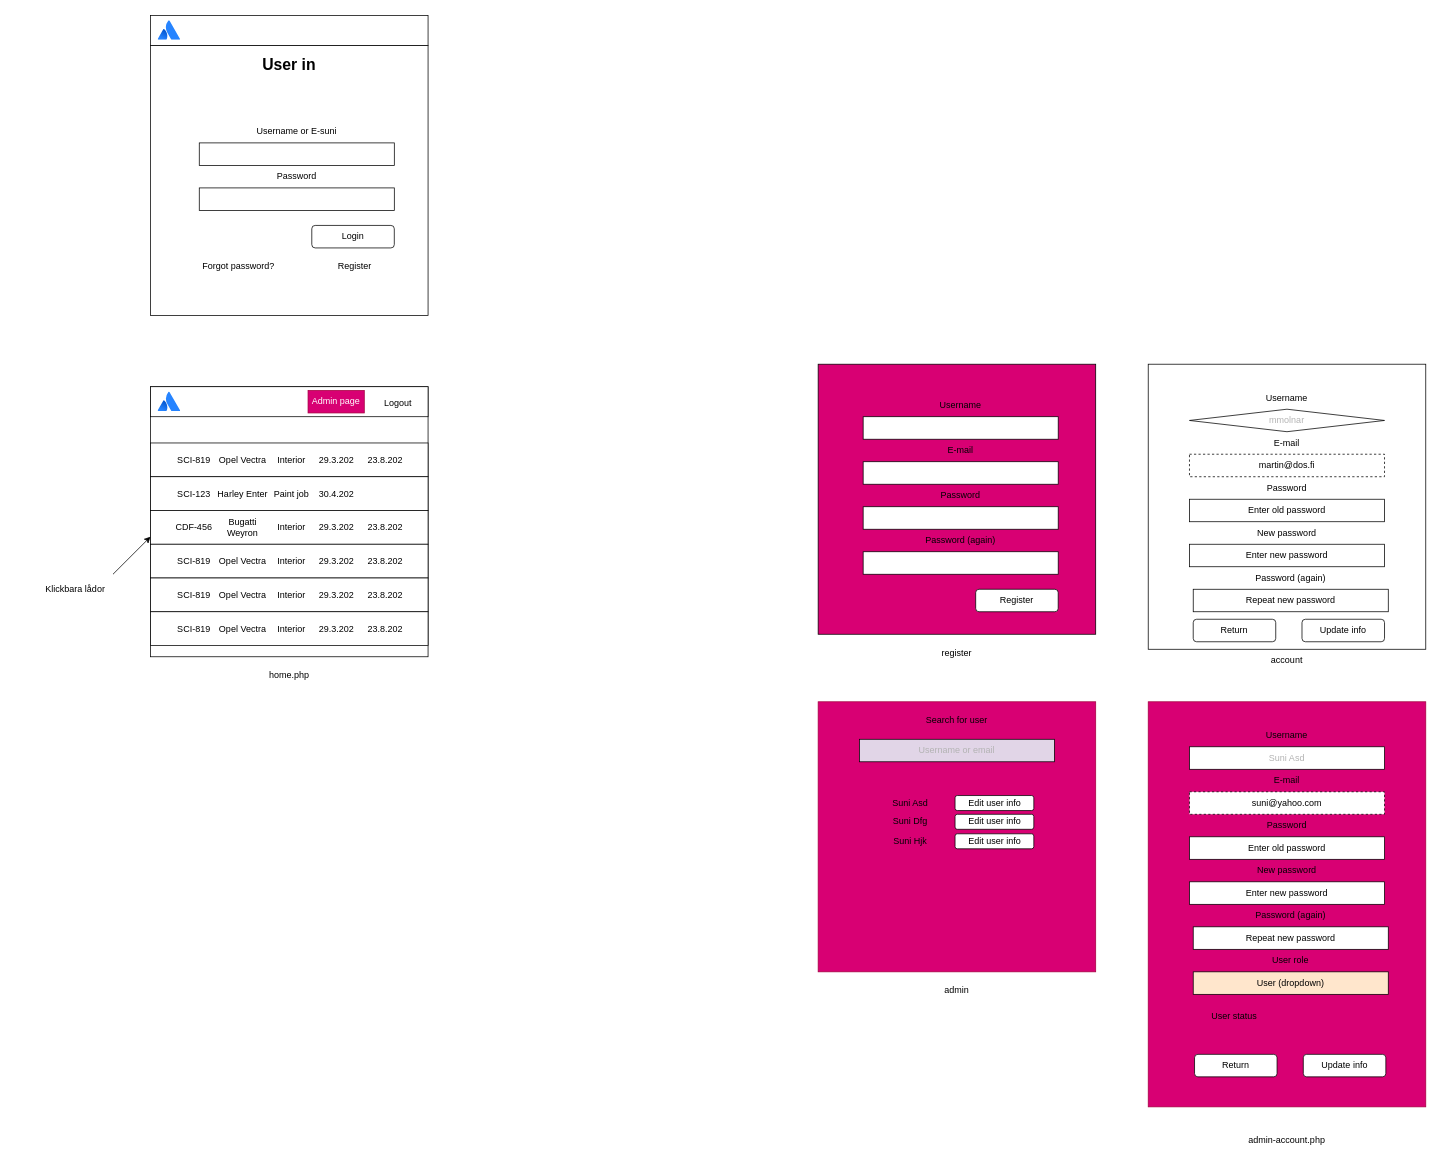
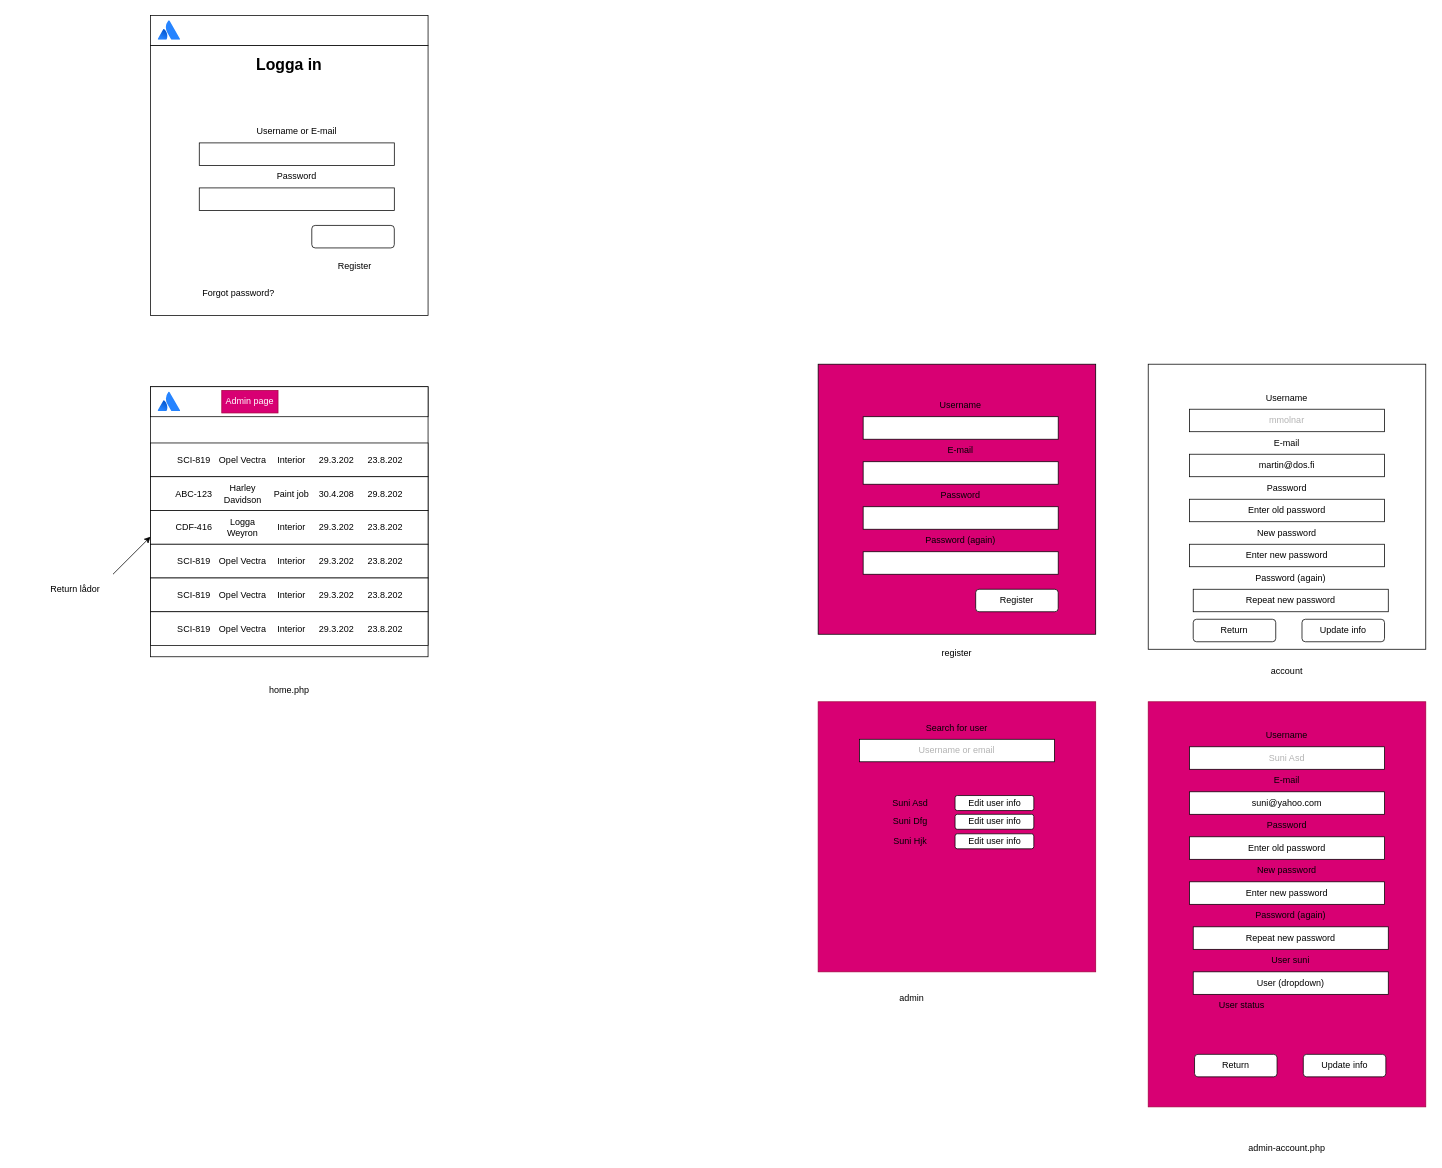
node "User in": label "User in" -> "Logga in"
node "Username or E-suni": label "Username or E-suni" -> "Username or E-mail"
node "Login": removed
node "Forgot password?": moved (239, 267) -> (239, 293)
node "Admin page": moved (336, 402) -> (250, 402)
node "Logout": removed
node "mmolnar": shape diamond -> rectangle
node "martin@dos.fi": style dashed -> solid
node "SCI-123": label "SCI-123" -> "ABC-123"
node "Harley Enter": label "Harley Enter" -> "Harley Davidson"
node "30.4.202": label "30.4.202" -> "30.4.208"
node "29.8.202": added
node "CDF-456": label "CDF-456" -> "CDF-416"
node "Bugatti Weyron": label "Bugatti Weyron" -> "Logga Weyron"
node "Klickbara lådor": label "Klickbara lådor" -> "Return lådor"
node "account": moved (1287, 660) -> (1287, 672)
node "home.php": moved (289, 675) -> (289, 690)
node "Search for user": moved (957, 720) -> (957, 728)
node "Username or email": fillcolor #e1d5e7 -> #ffffff
node "suni@yahoo.com": style dashed -> solid
node "User role": label "User role" -> "User suni"
node "User (dropdown)": fillcolor #ffe6cc -> #ffffff
node "admin": moved (957, 990) -> (912, 998)
node "User status": moved (1234, 1017) -> (1242, 1005)
node "admin-account.php": moved (1287, 1140) -> (1287, 1148)
